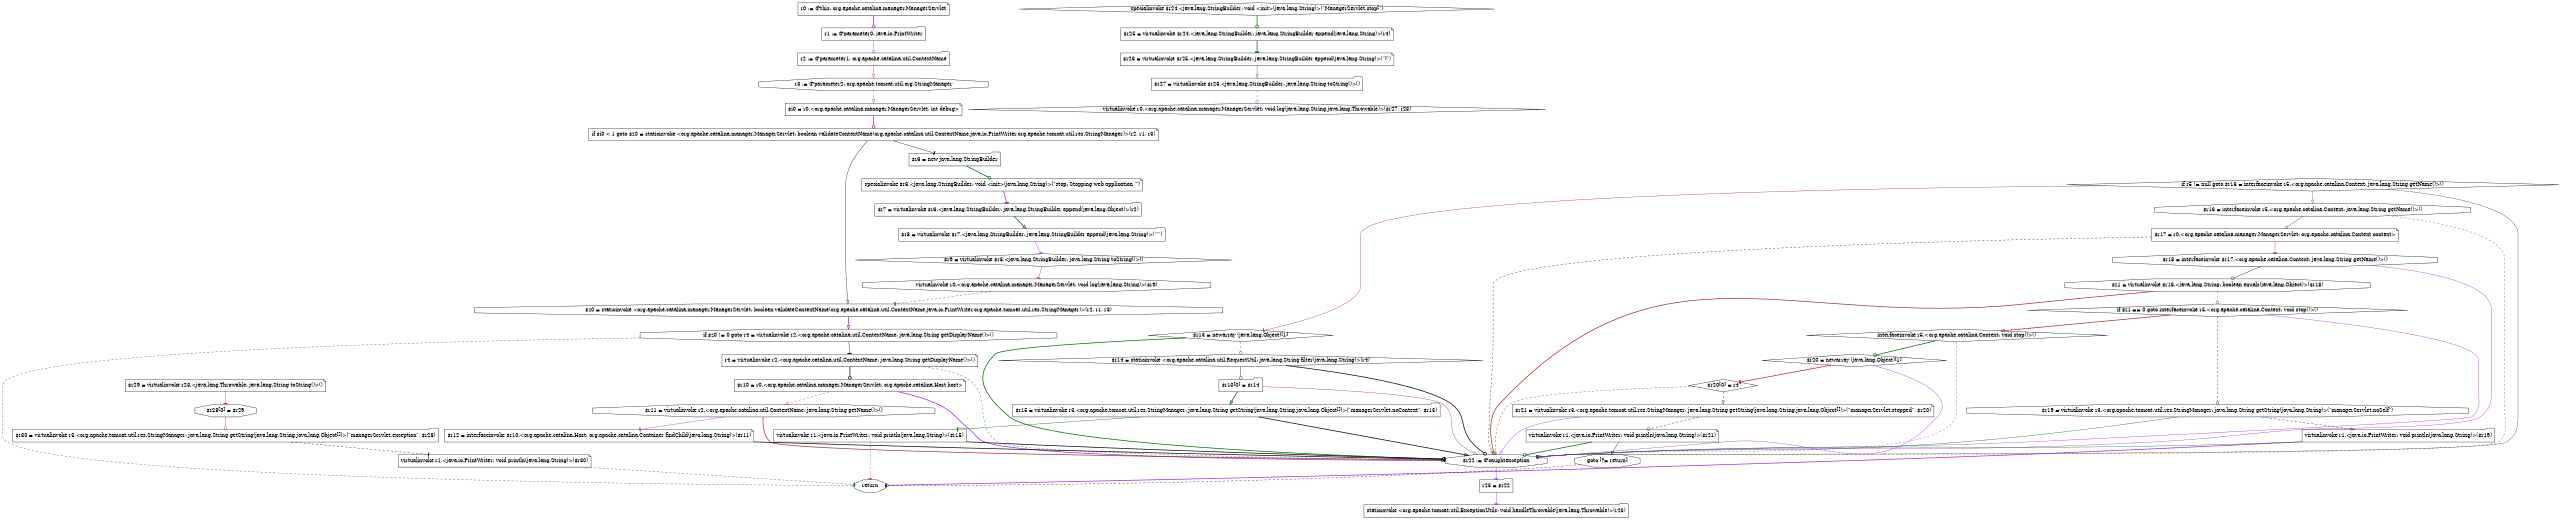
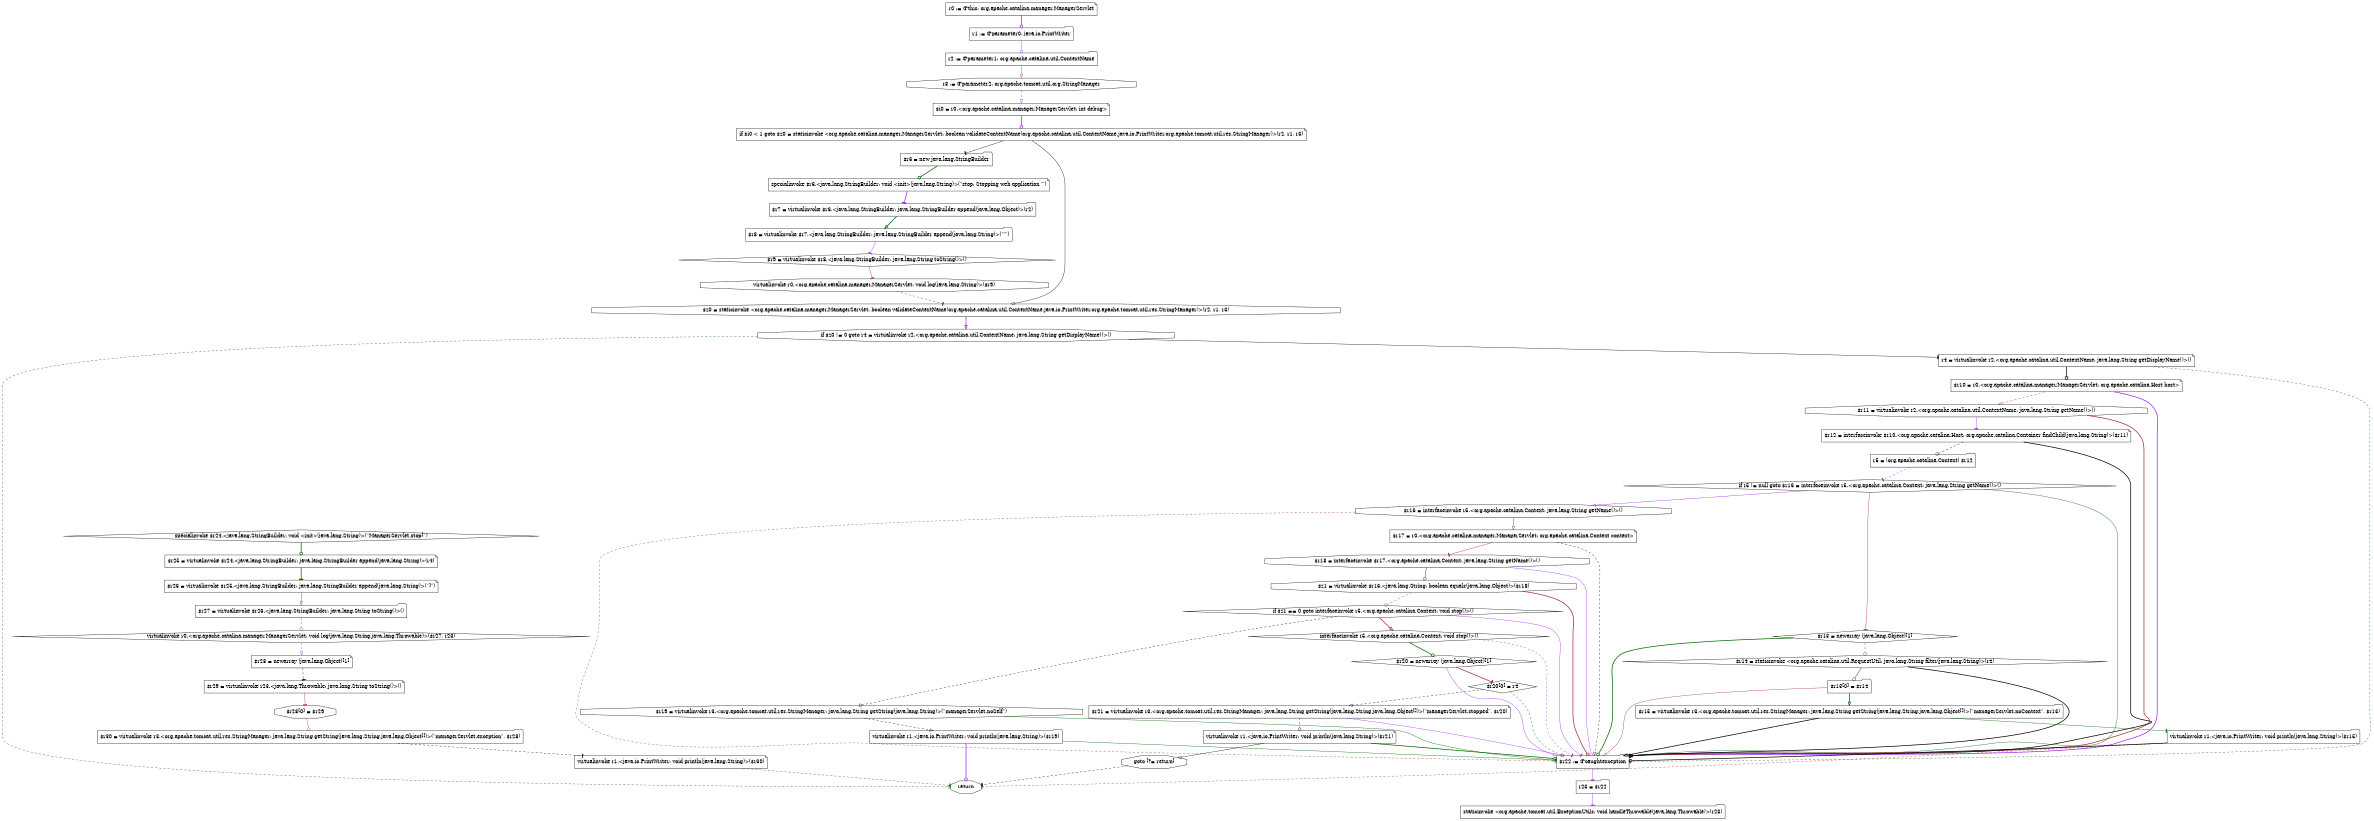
node "$r22 := @caughtexception": shape octagon -> folder
node "r5 = (org.apache.catalina.Context) $r12": added
node "$r28 = newarray (java.lang.Object)[1]": added
